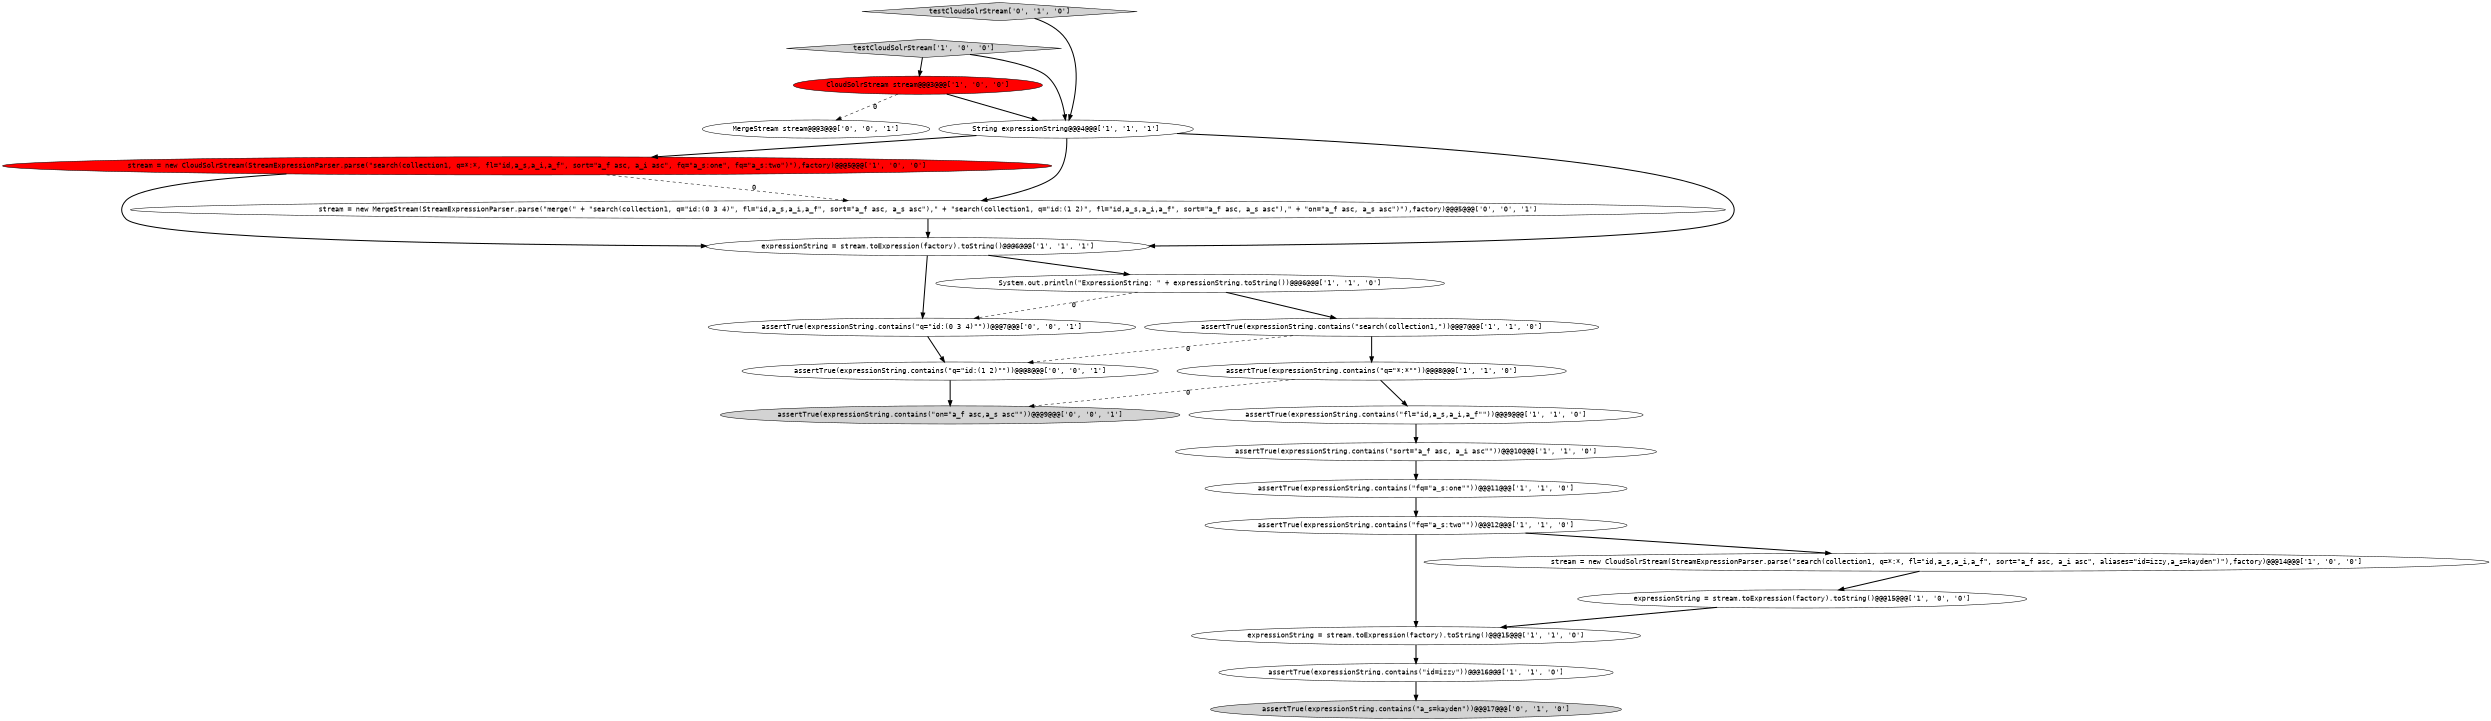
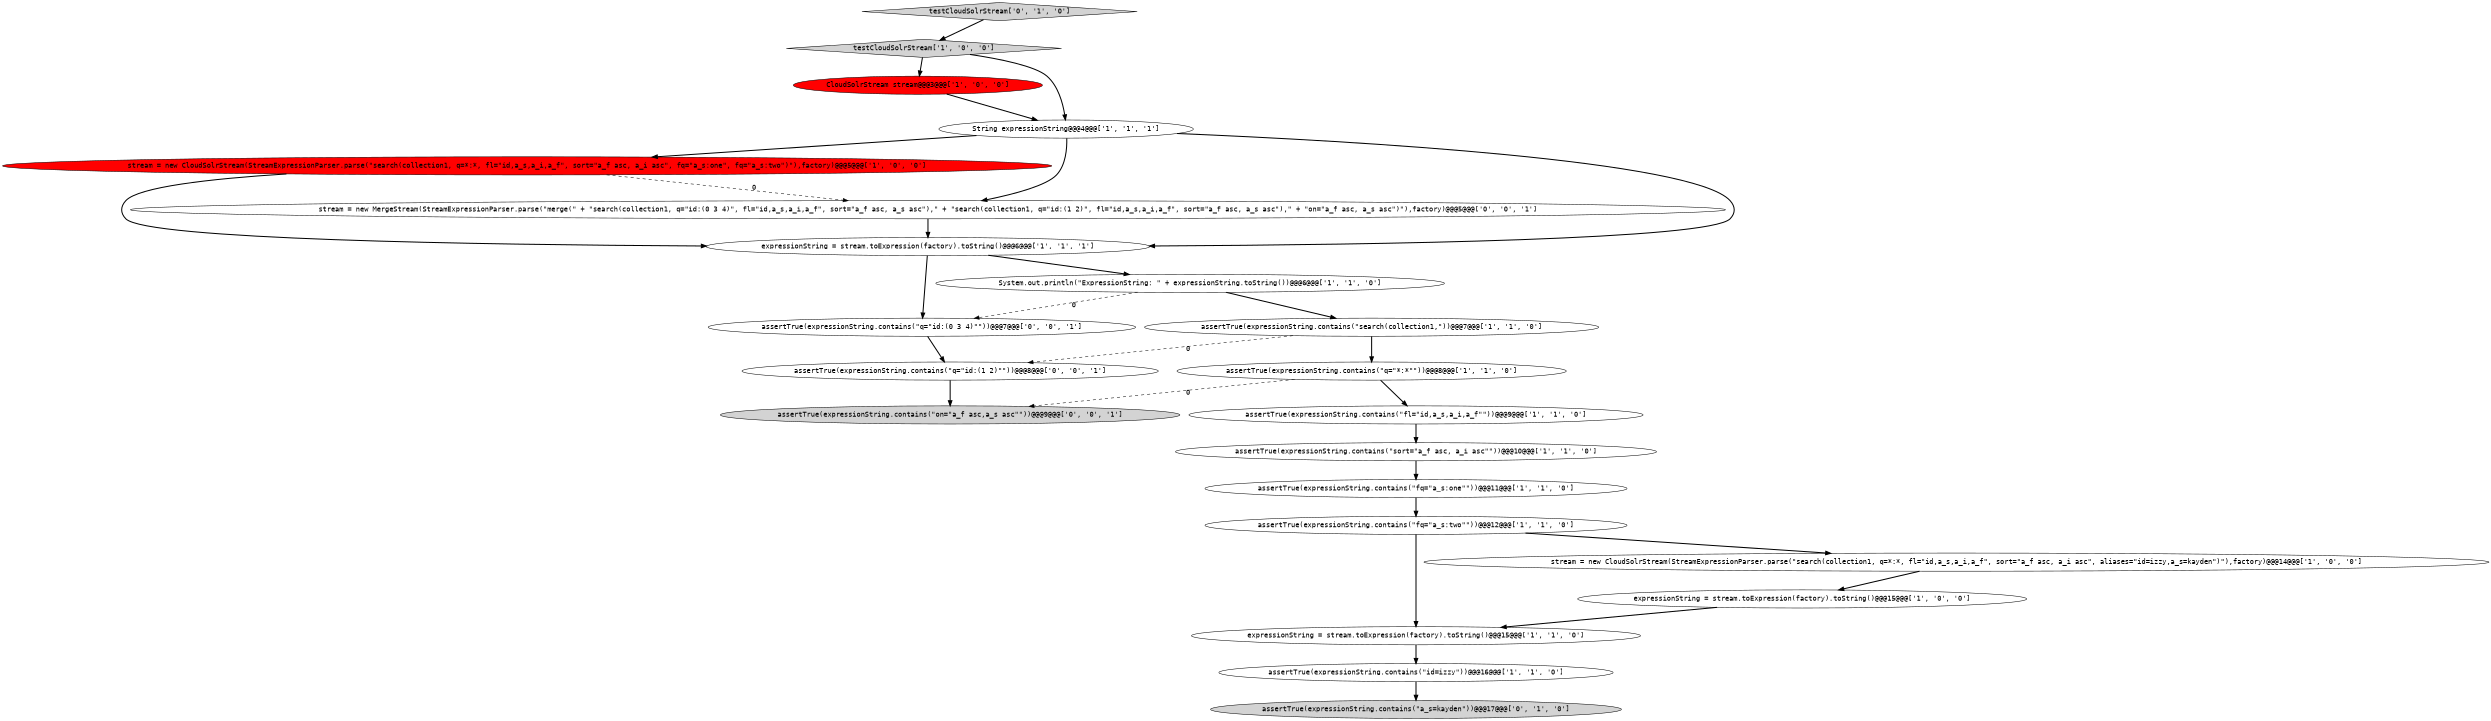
edge "testCloudSolrStream['0', '1', '0']" -> "String expressionString@@@4@@@['1', '1', '1']": now "testCloudSolrStream['0', '1', '0']" -> "testCloudSolrStream['1', '0', '0']"
node "MergeStream stream@@@3@@@['0', '0', '1']": removed
